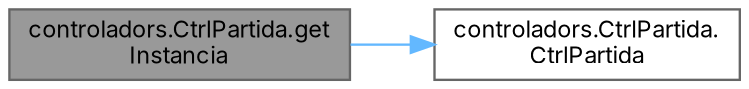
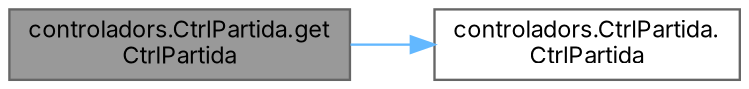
node "controladors.CtrlPartida.get Instancia": label "controladors.CtrlPartida.get Instancia" -> "controladors.CtrlPartida.get CtrlPartida"
